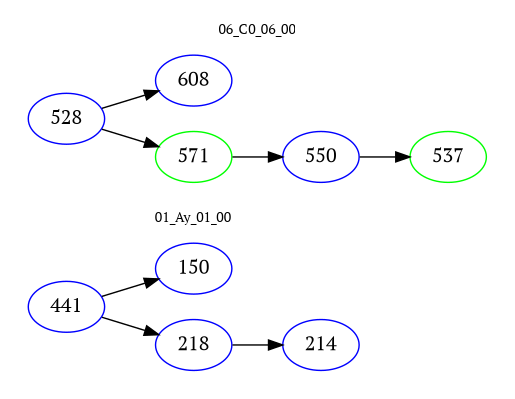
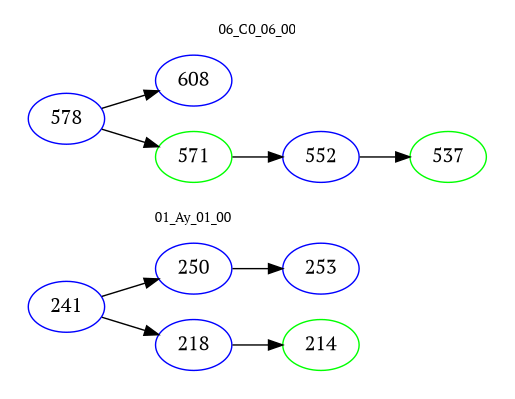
node "528": label "528" -> "578"
node "550": label "550" -> "552"
node "150": label "150" -> "250"
node "253": added
node "441": label "441" -> "241"
node "214": color blue -> green
